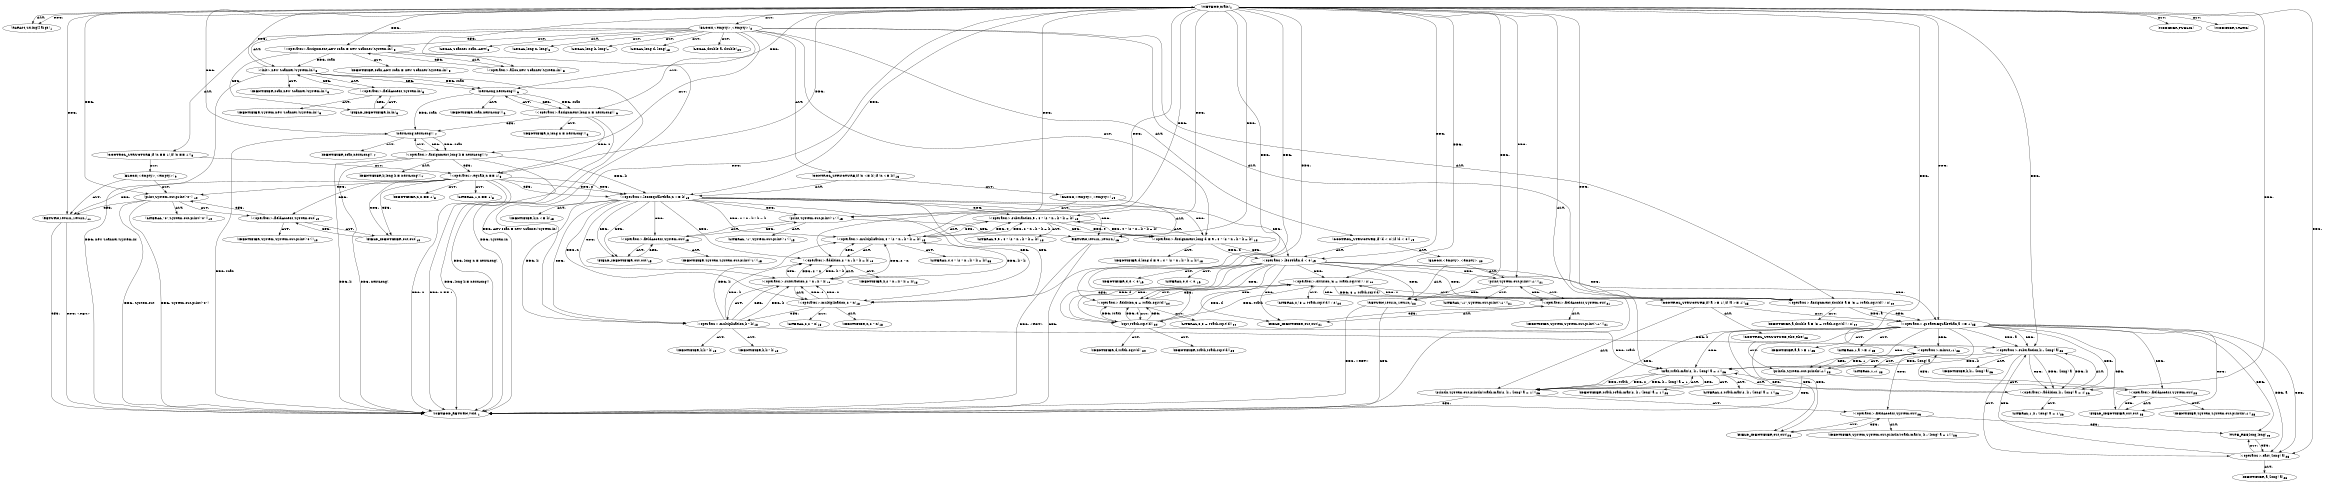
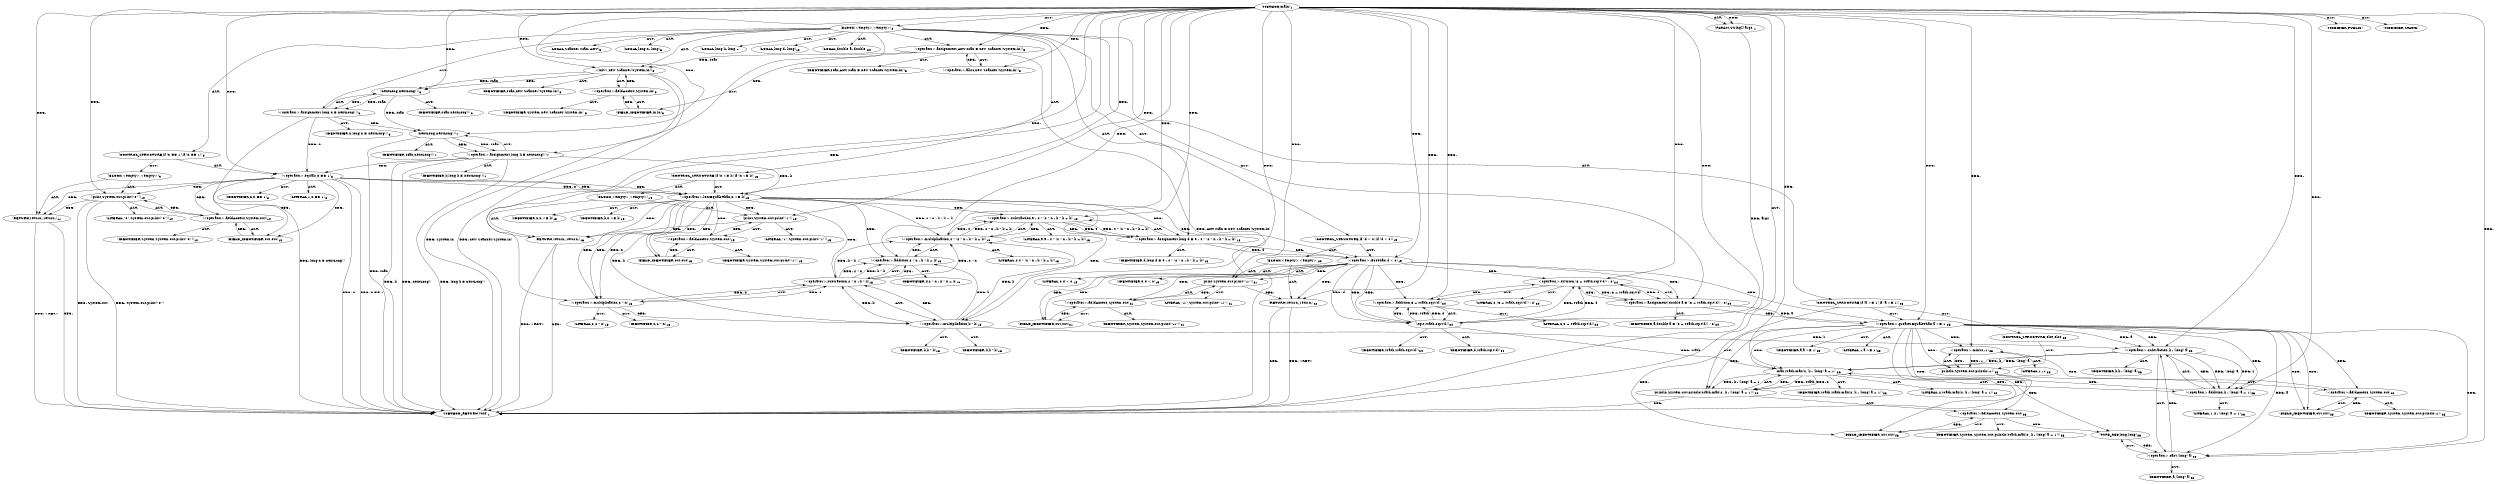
edge "(<init>,new Scanner(System.in))" -> "(METHOD,main)": reversed
node "(IDENTIFIER,n,n <= k)": added
node "(LITERAL,4,4 * (2 * n - k * k + k))": text "38" -> "18"
edge "(PARAM,String[] args)" -> "(METHOD_RETURN,void)": added, label "DDG: args"
